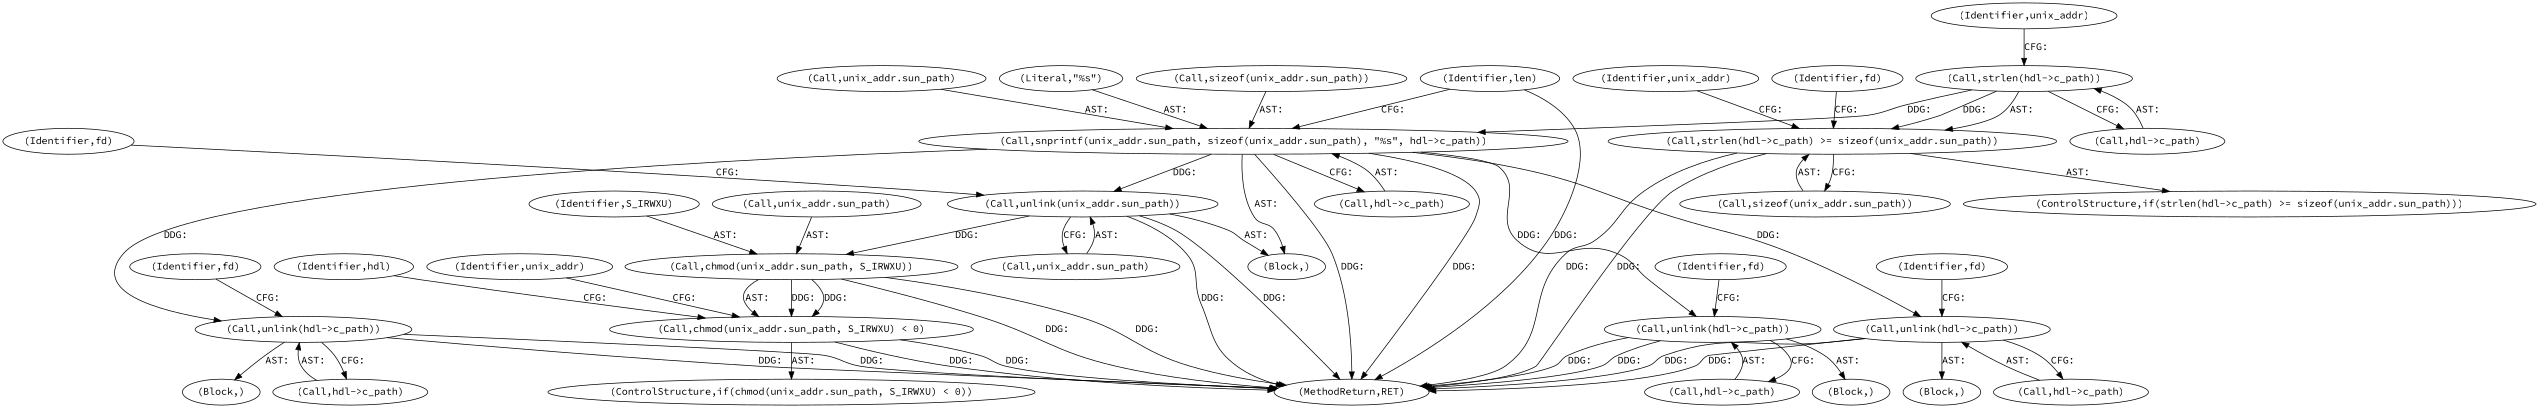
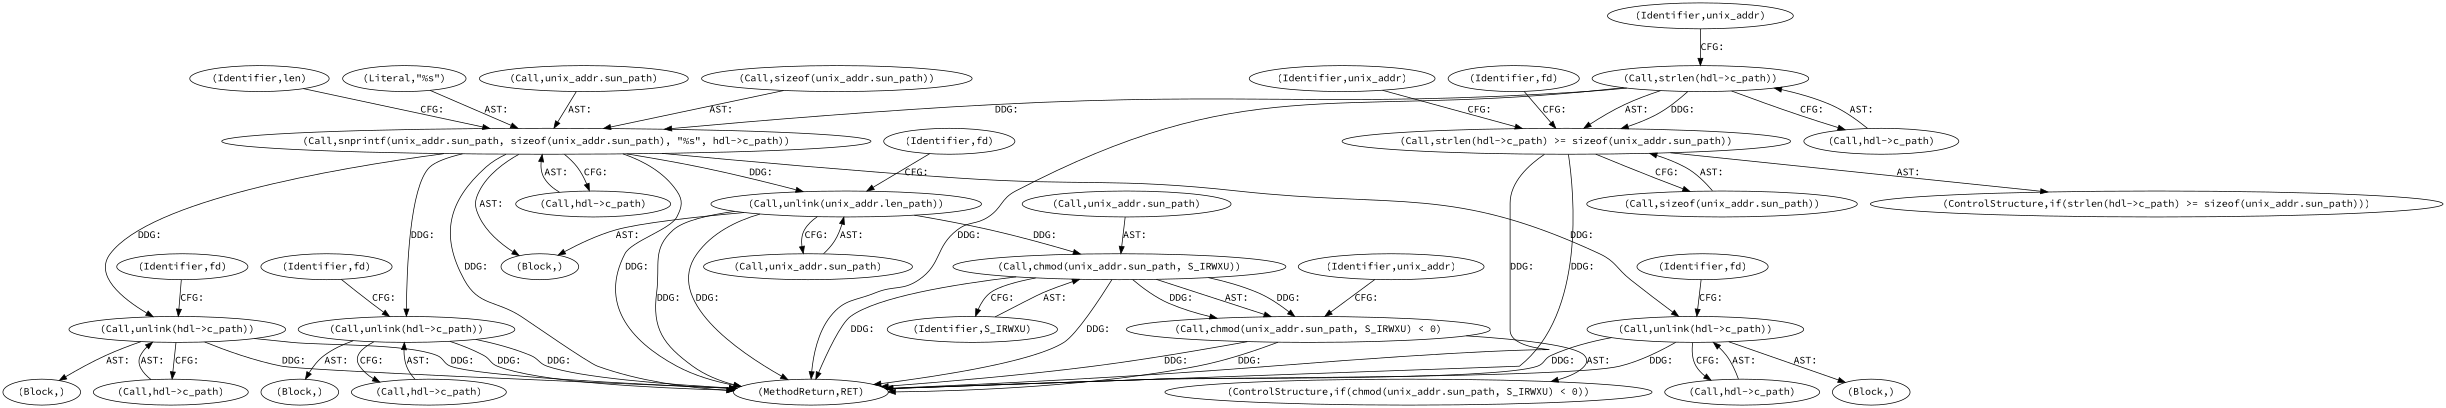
node "(Call,unlink(unix_addr.sun_path))": label "(Call,unlink(unix_addr.sun_path))" -> "(Call,unlink(unix_addr.len_path))"
edge "(Identifier,len)" -> "(MethodReturn,RET)": now "(Call,strlen(hdl->c_path))" -> "(MethodReturn,RET)"
node "(Identifier,hdl)": removed
edge "(Call,chmod(unix_addr.sun_path, S_IRWXU))" -> "(Identifier,S_IRWXU)": added, label "CFG:"
